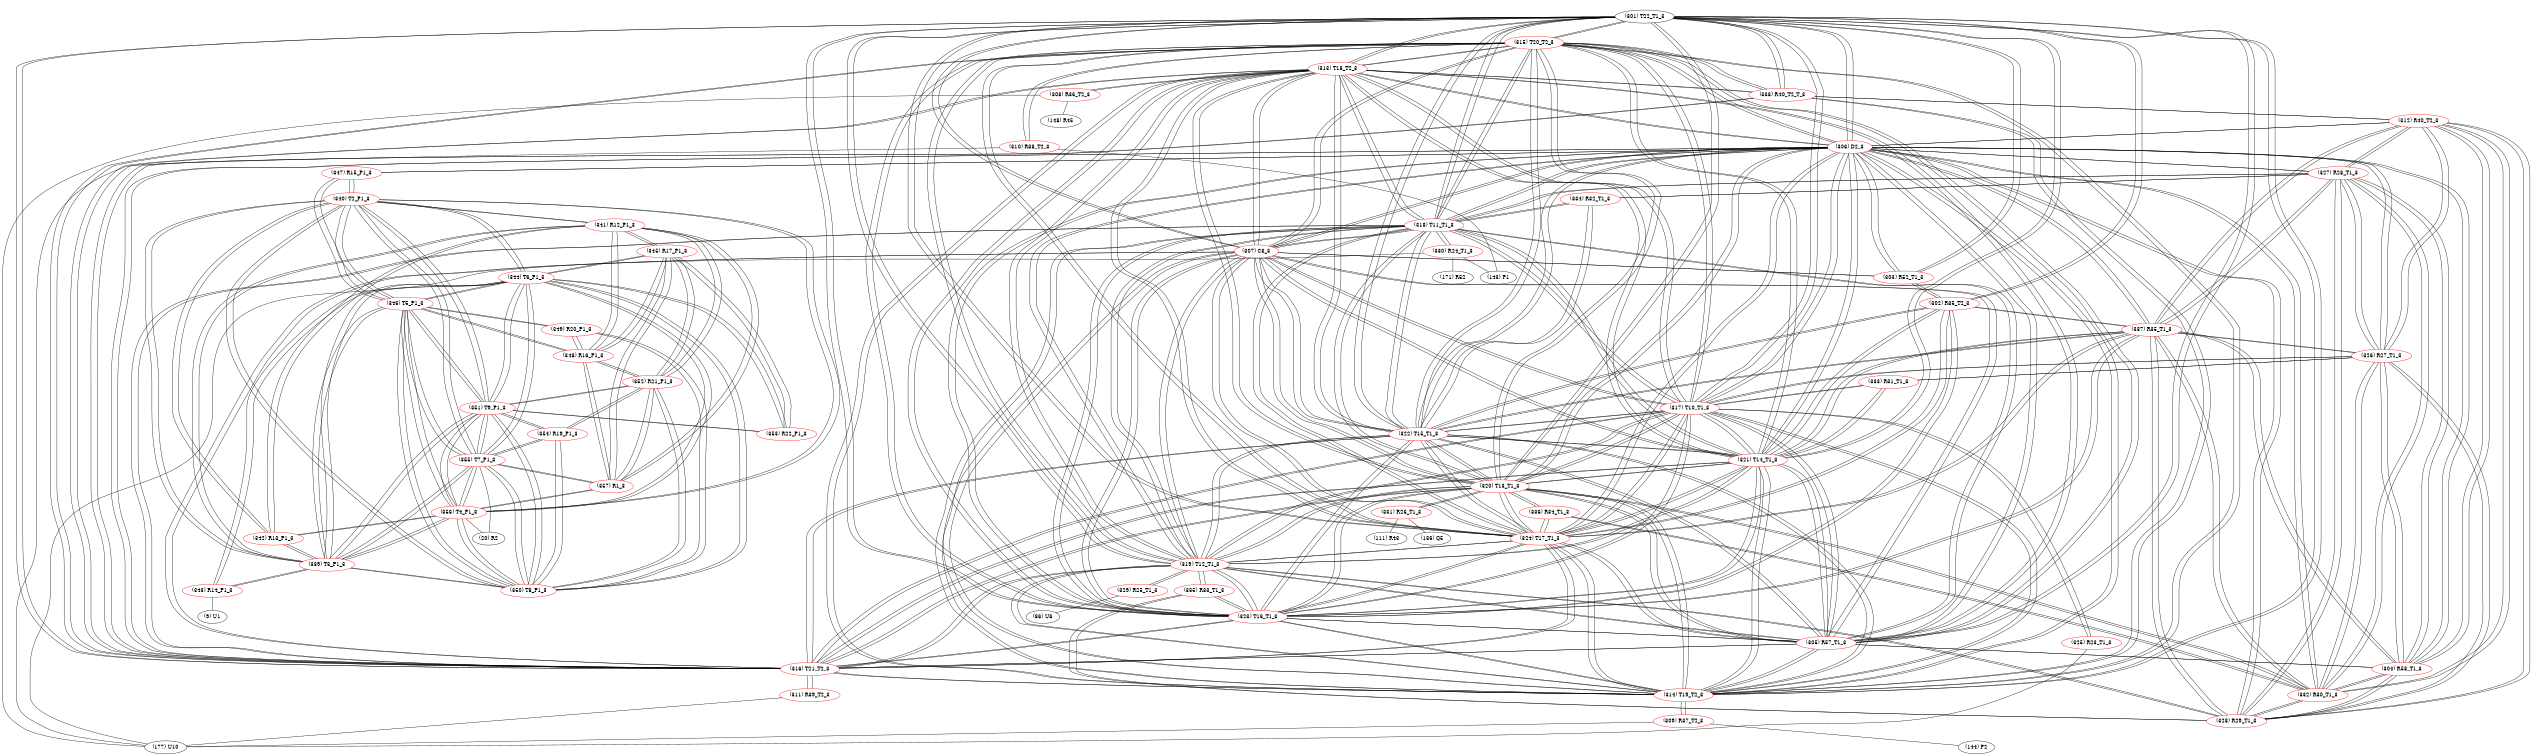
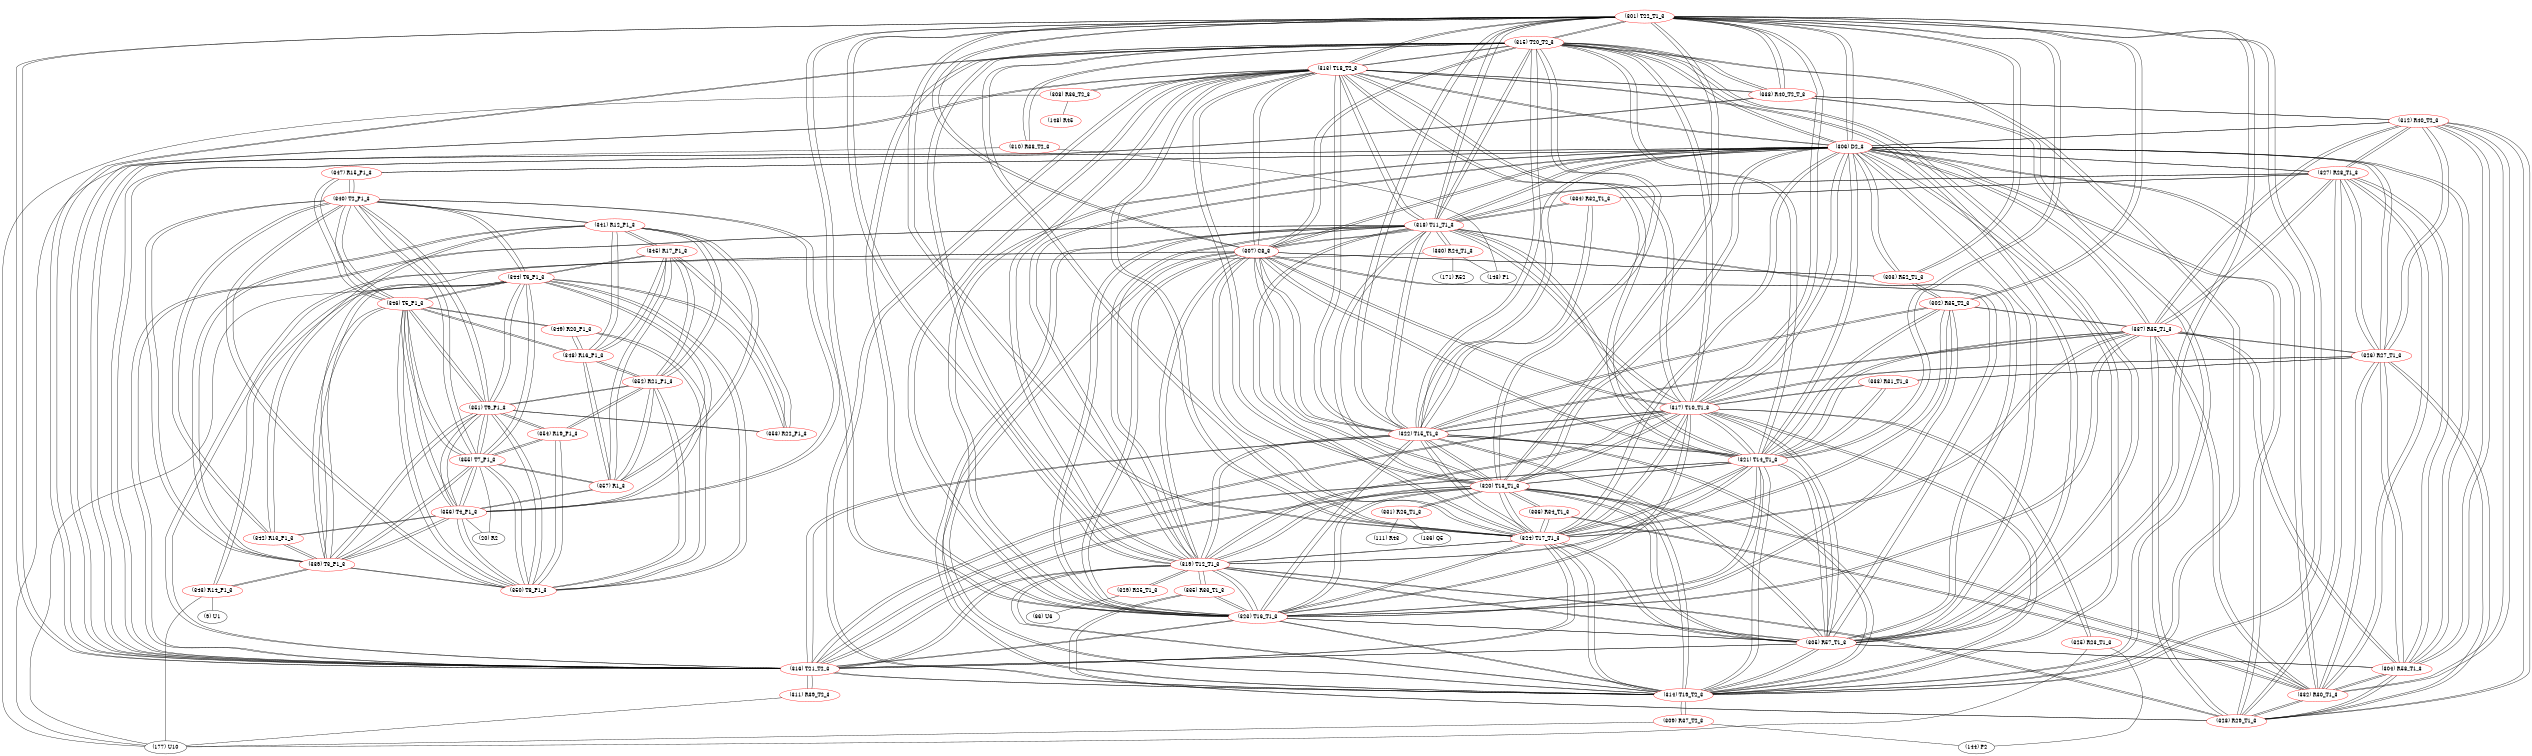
node "(301) T22_T1_3": color black -> red
node "(148) R45": color black -> red
edge "(343) R14_P1_3" -- "(177) U10": added
edge "(325) R23_T1_3" -- "(144) P2": added
